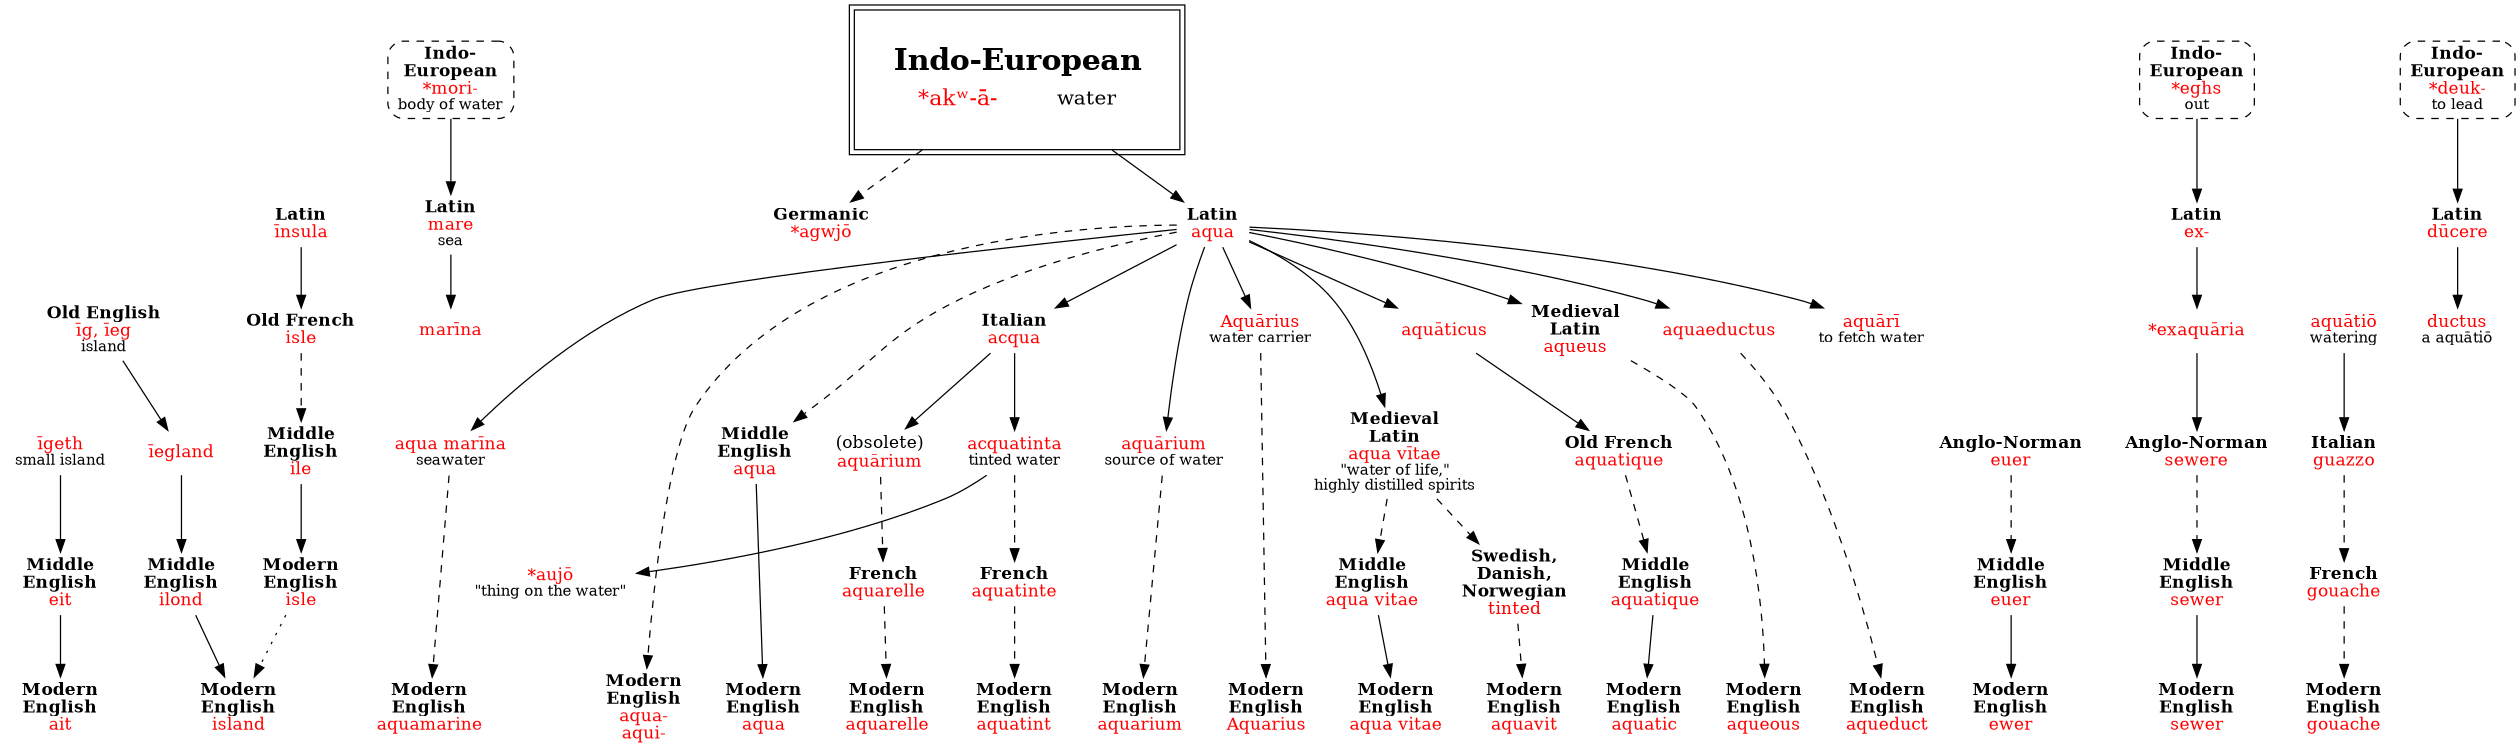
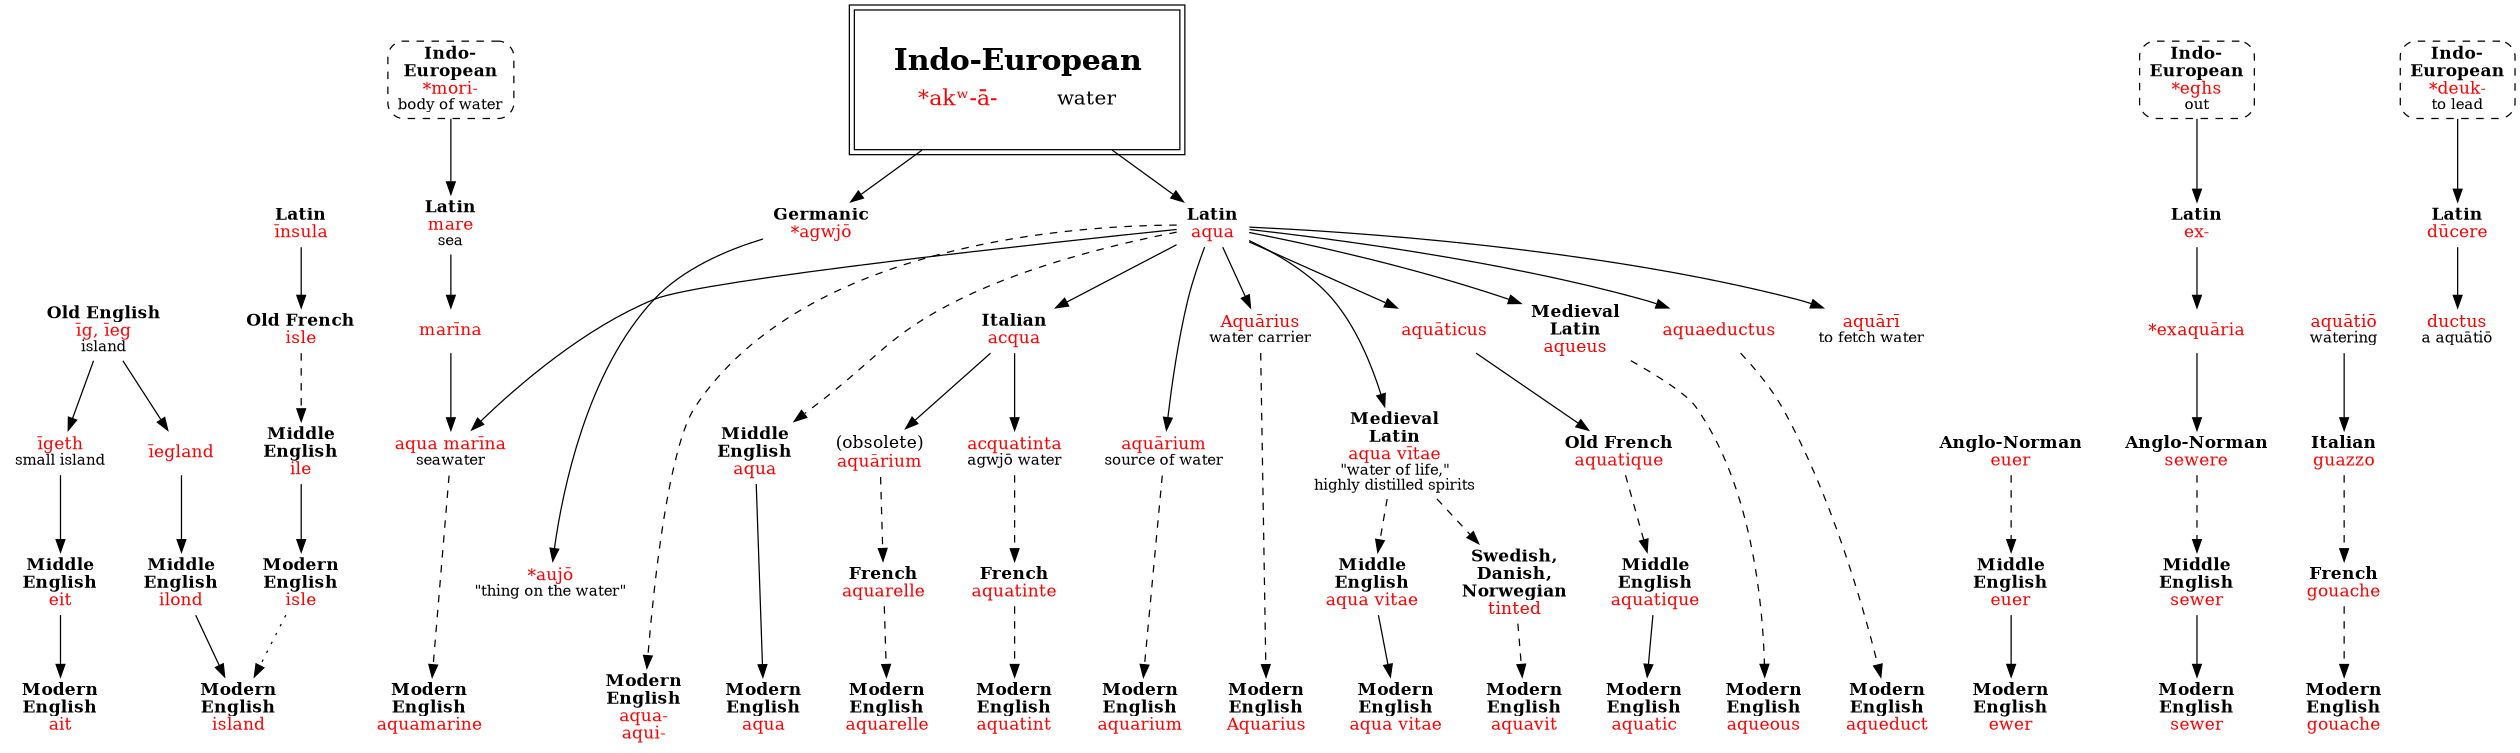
edge "Indo-European" -> "Germanic": style dashed -> solid
edge "marīna" -> "aqua marīna": added
edge "Old English" -> "īgeth": added
node "acquatinta": text "tinted water" -> "agwjō water"
edge "acquatinta" -> "*aujō": now "Germanic" -> "*aujō"
